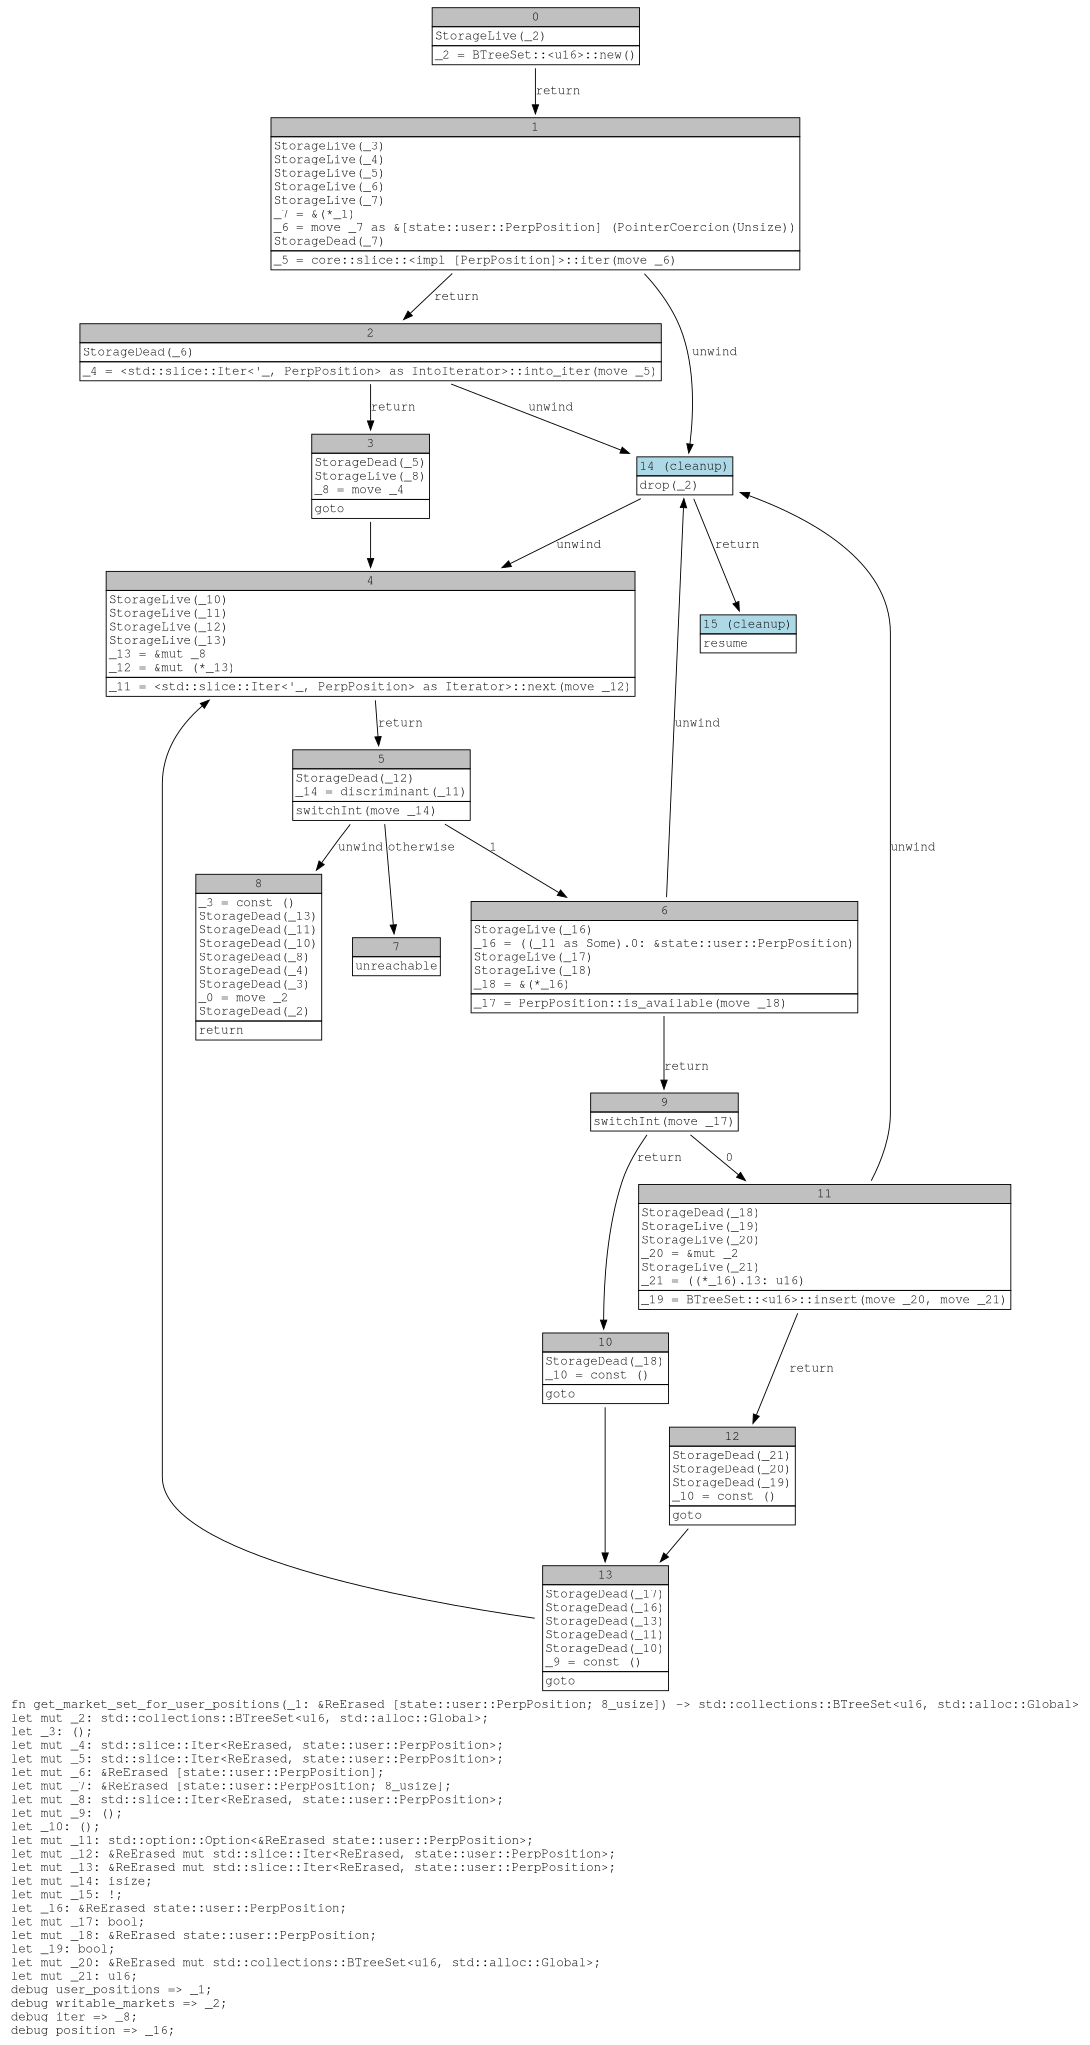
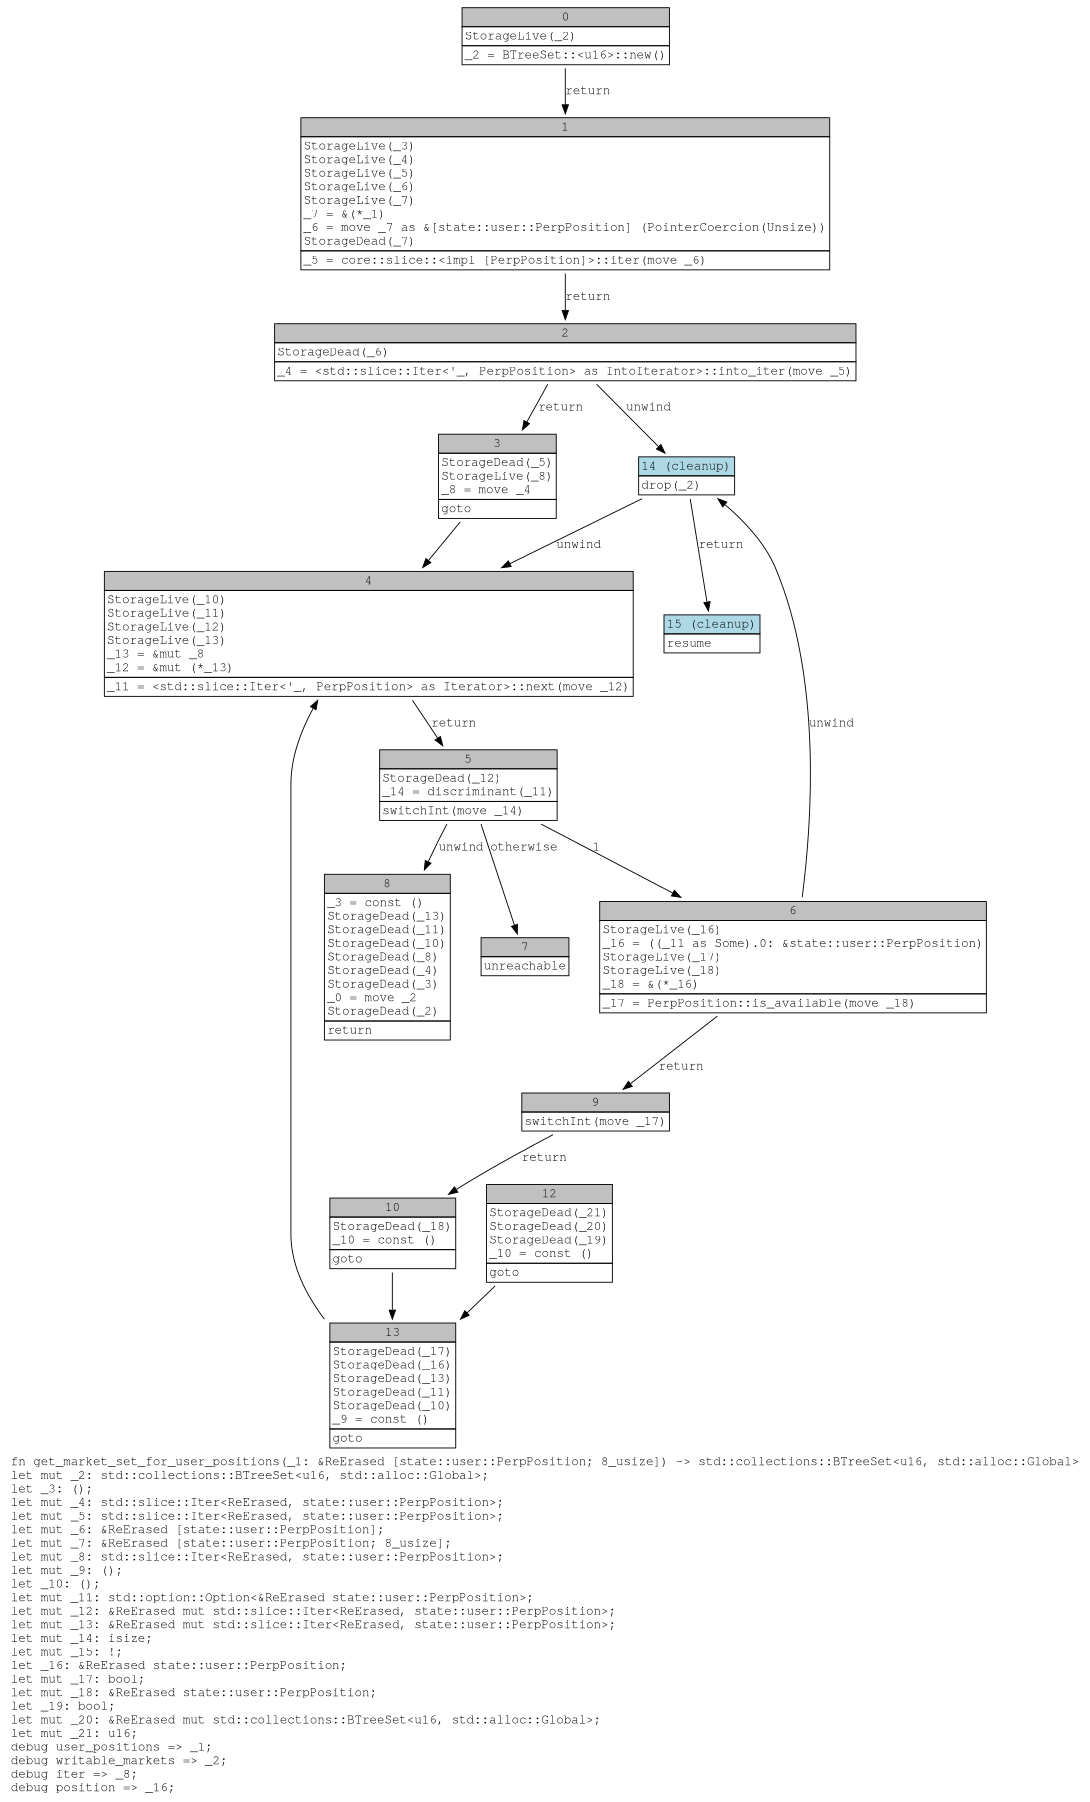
edge "1" -> "14 (cleanup)": removed, label "unwind"
node "11": removed
